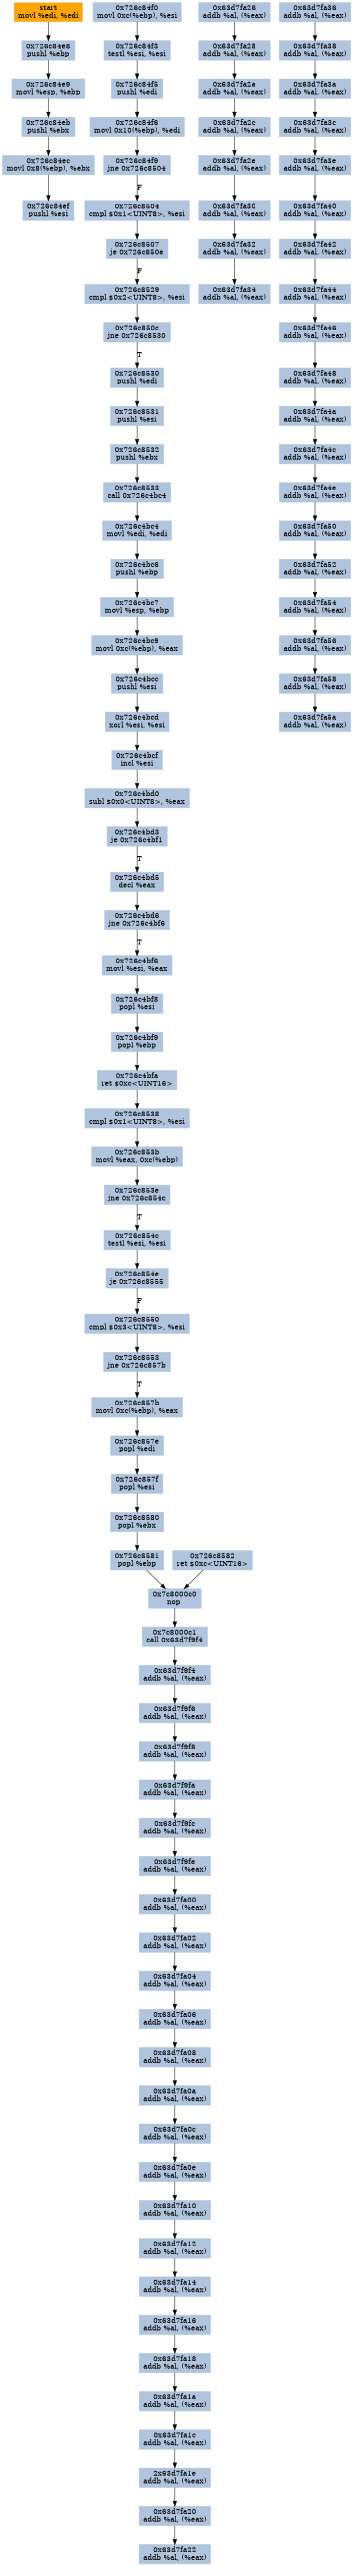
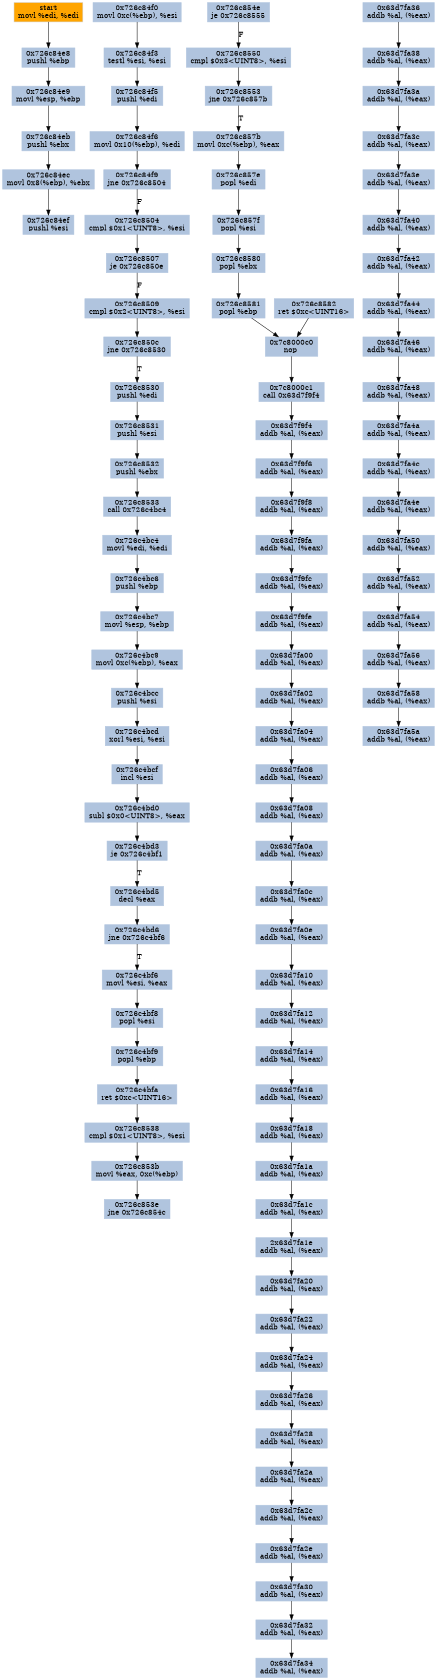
node "0x726c8529 cmpl $0x2<UINT8>, %esi": label "0x726c8529 cmpl $0x2<UINT8>, %esi" -> "0x726c8509 cmpl $0x2<UINT8>, %esi"
node "0x726c854c testl %esi, %esi": removed
node "0x63d7fa24 addb %al, (%eax)": added
